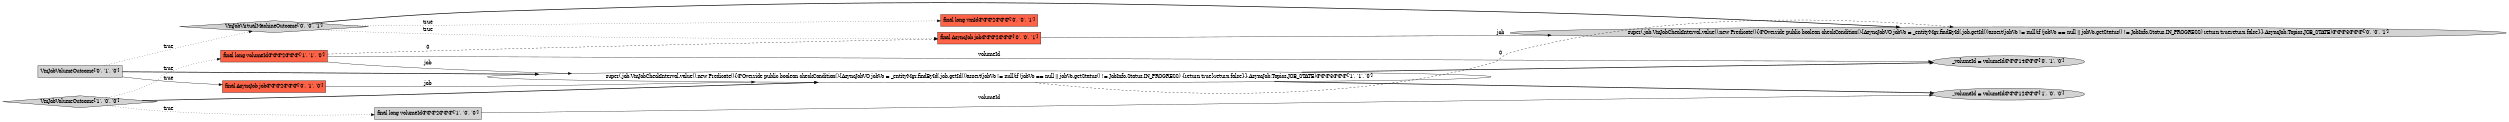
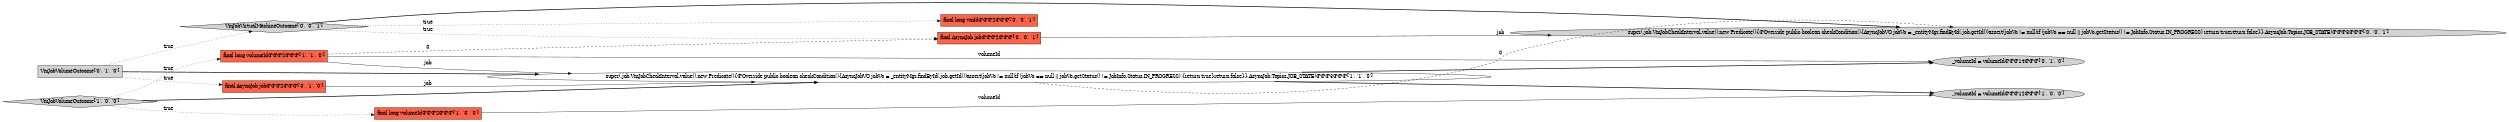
edge "VmJobVolumeOutcome['0', '1', '0']" -> "final AsyncJob job@@@2@@@['0', '1', '0']": style solid -> dotted
node "final long volumeId@@@2@@@['1', '0', '0']": fillcolor lightgray -> tomato
